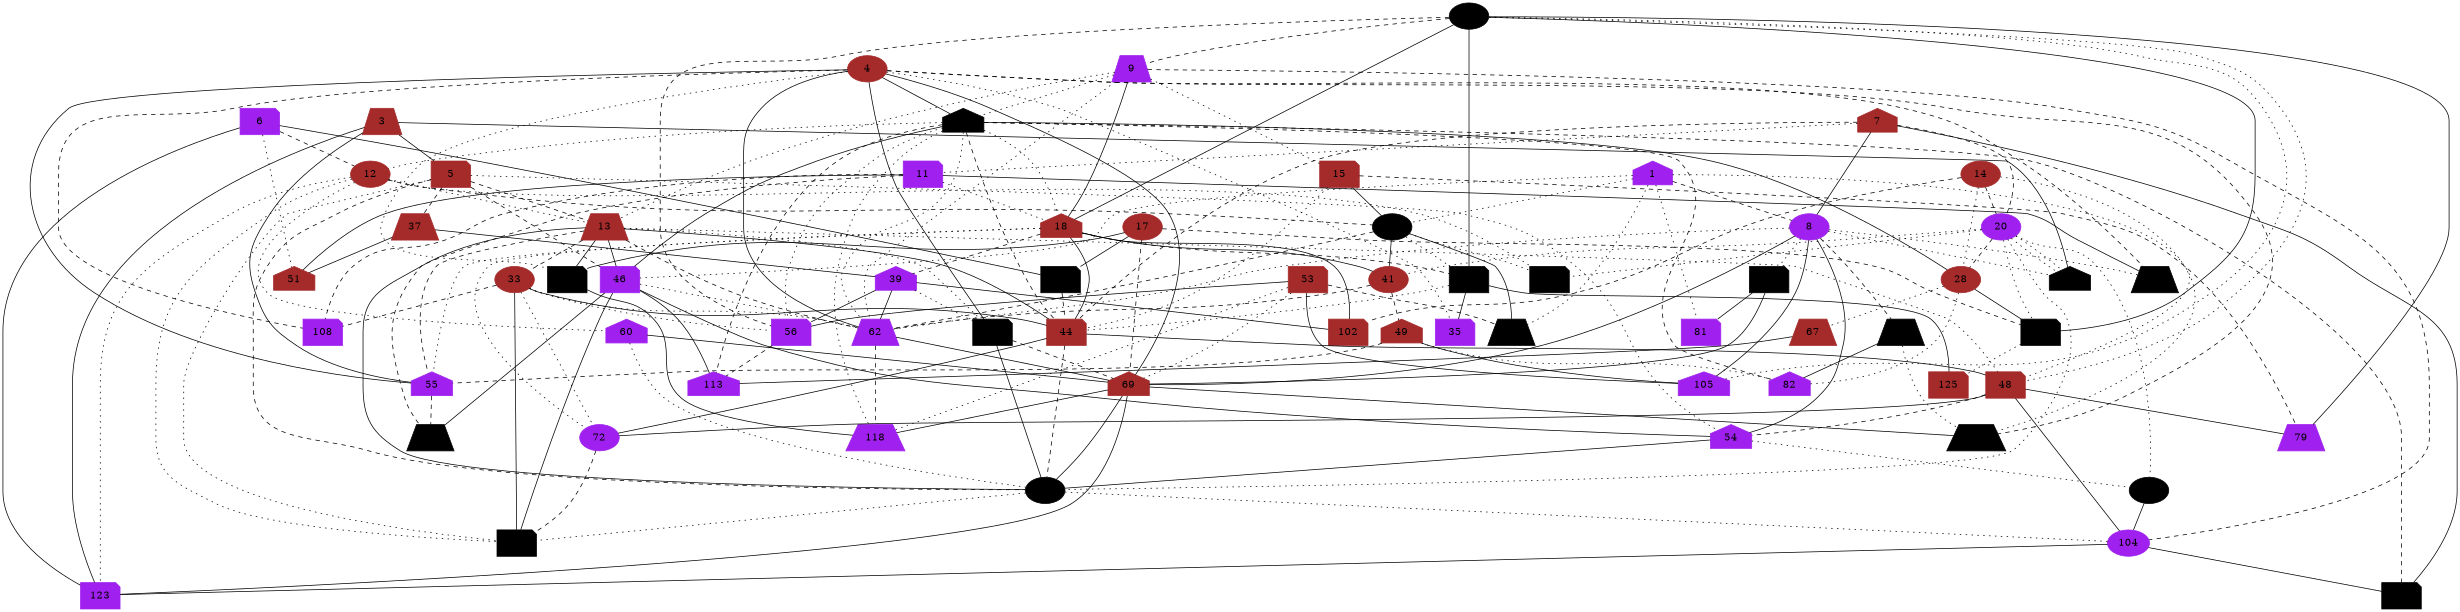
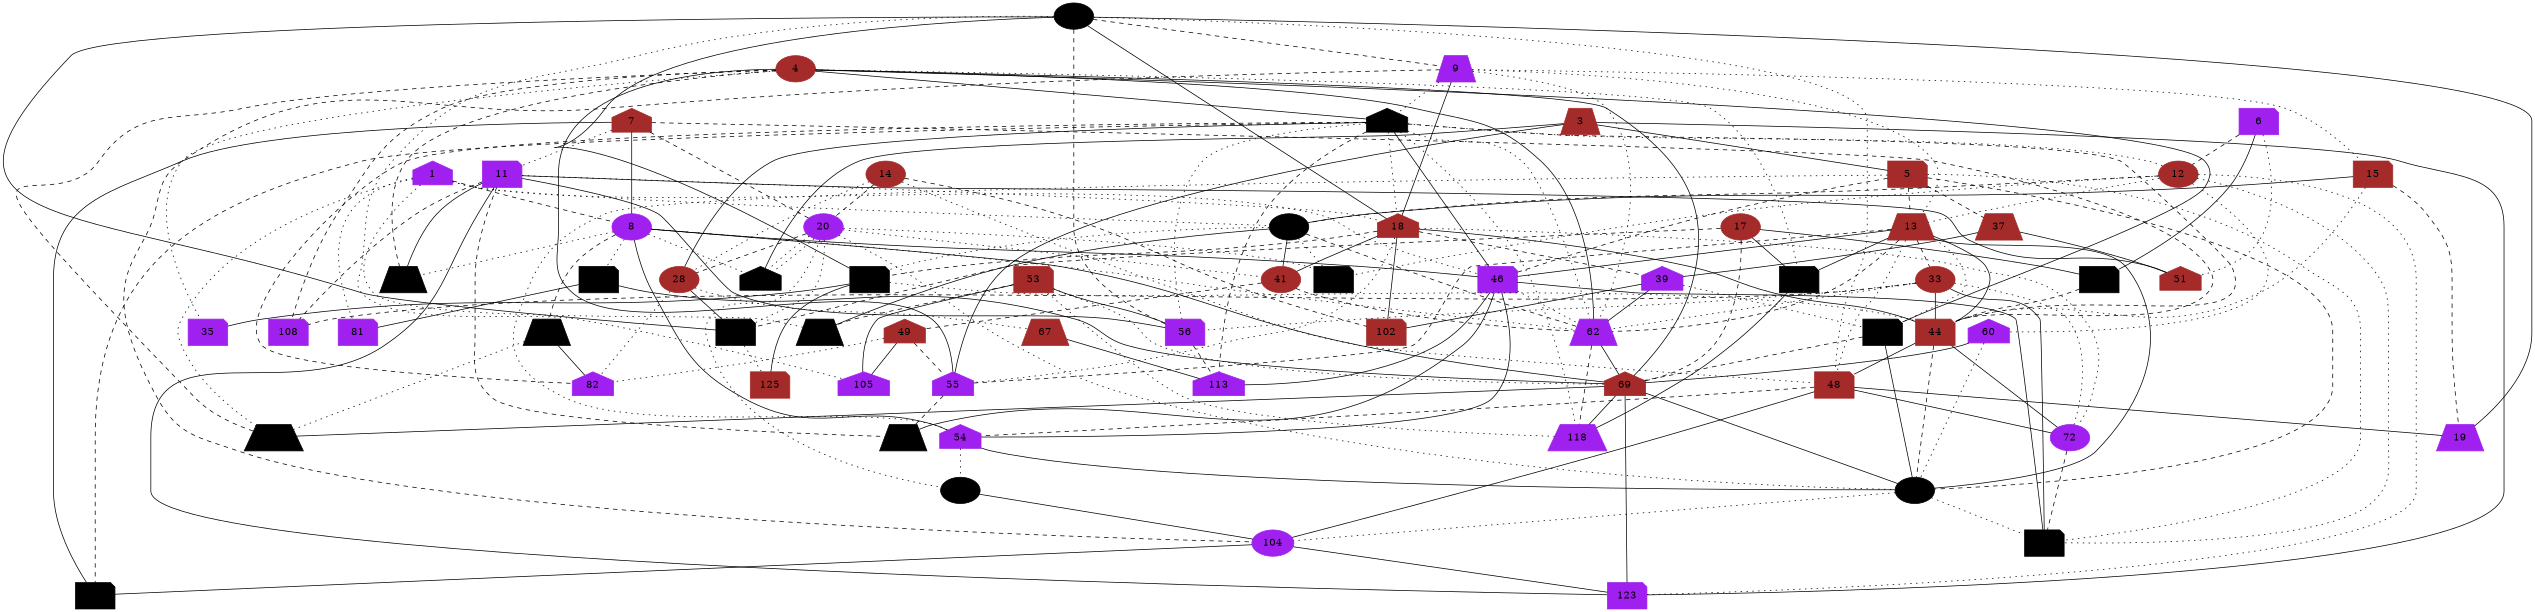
edge "39" -- "56": now "11" -- "56"
edge "6" -- "123": now "11" -- "123"
edge "8" -- "105": now "8" -- "46"
node "79": label "79" -> "19"
